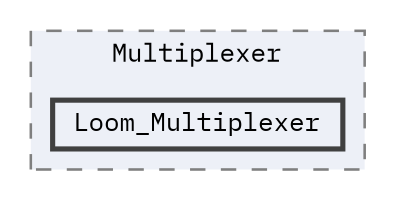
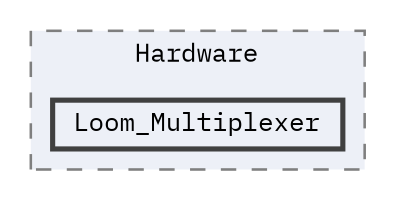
cluster "Multiplexer": label "Multiplexer" -> "Hardware"
